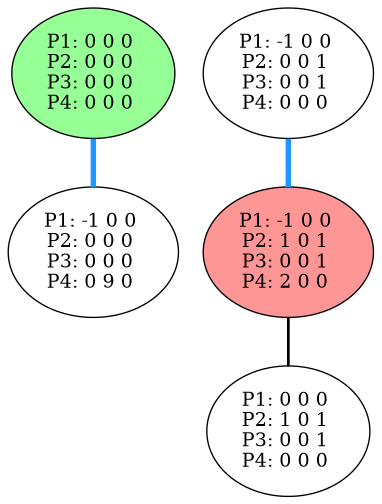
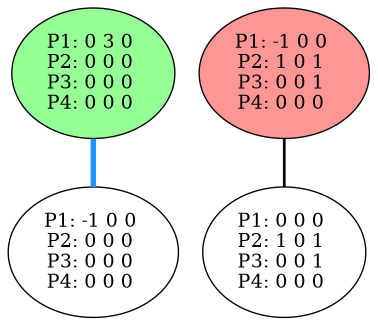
node "P1: 0 0 0 P2: 0 0 0 P3: 0 0 0 P4: 0 0 0": label "P1: 0 0 0 P2: 0 0 0 P3: 0 0 0 P4: 0 0 0" -> "P1: 0 3 0 P2: 0 0 0 P3: 0 0 0 P4: 0 0 0"
node "P1: -1 0 0 P2: 0 0 1 P3: 0 0 1 P4: 0 0 0": removed
node "P1: -1 0 0 P2: 0 0 0 P3: 0 0 0 P4: 0 9 0": label "P1: -1 0 0 P2: 0 0 0 P3: 0 0 0 P4: 0 9 0" -> "P1: -1 0 0 P2: 0 0 0 P3: 0 0 0 P4: 0 0 0"
node "P1: -1 0 0 P2: 1 0 1 P3: 0 0 1 P4: 2 0 0": label "P1: -1 0 0 P2: 1 0 1 P3: 0 0 1 P4: 2 0 0" -> "P1: -1 0 0 P2: 1 0 1 P3: 0 0 1 P4: 0 0 0"
